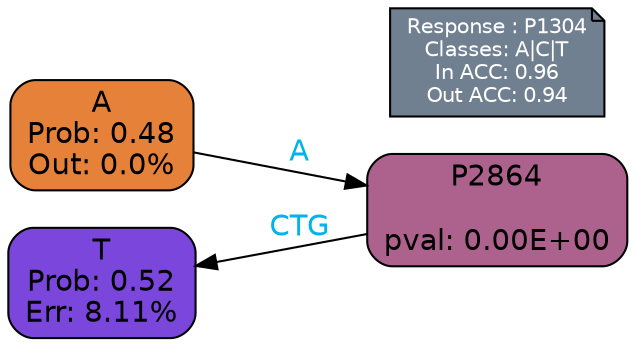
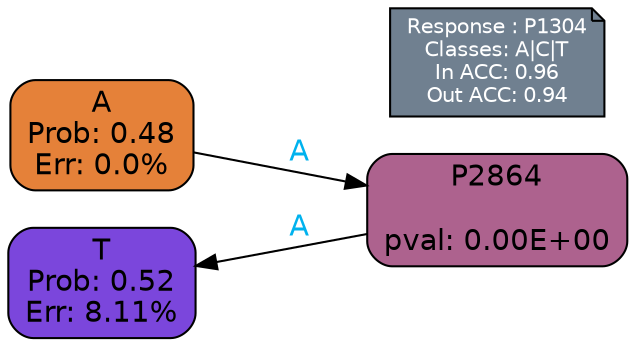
node "A Prob: 0.48 Out: 0.0%": label "A Prob: 0.48 Out: 0.0%" -> "A Prob: 0.48 Err: 0.0%"
edge "P2864 pval: 0.00E+00" -> "T Prob: 0.52 Err: 8.11%": label "CTG" -> "A"
